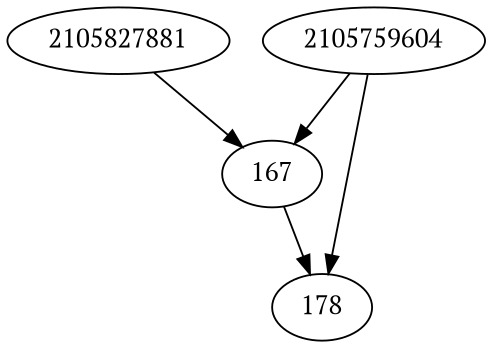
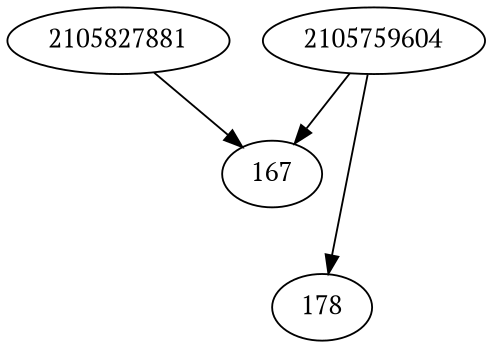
edge "167" -> "178": removed
